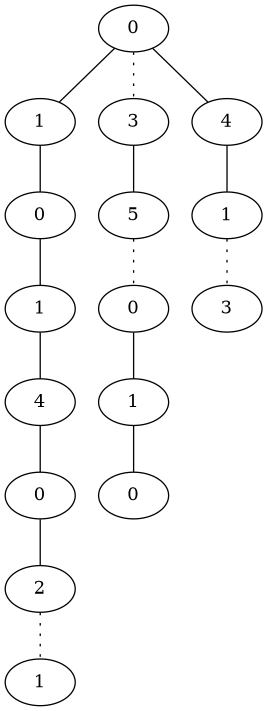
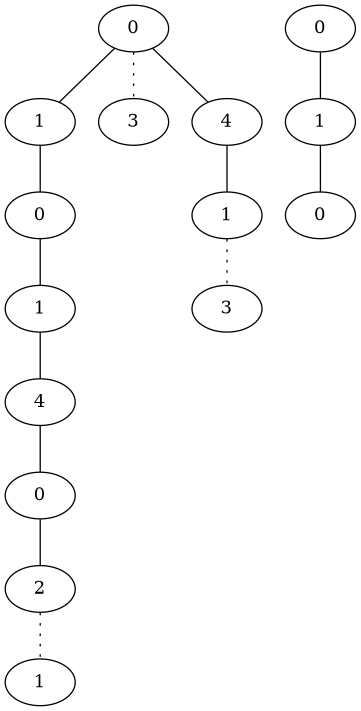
node "5": removed
